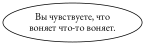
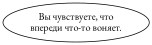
node "Вы чувствуете, что воняет что-то воняет.": label "Вы чувствуете, что воняет что-то воняет." -> "Вы чувствуете, что впереди что-то воняет."
